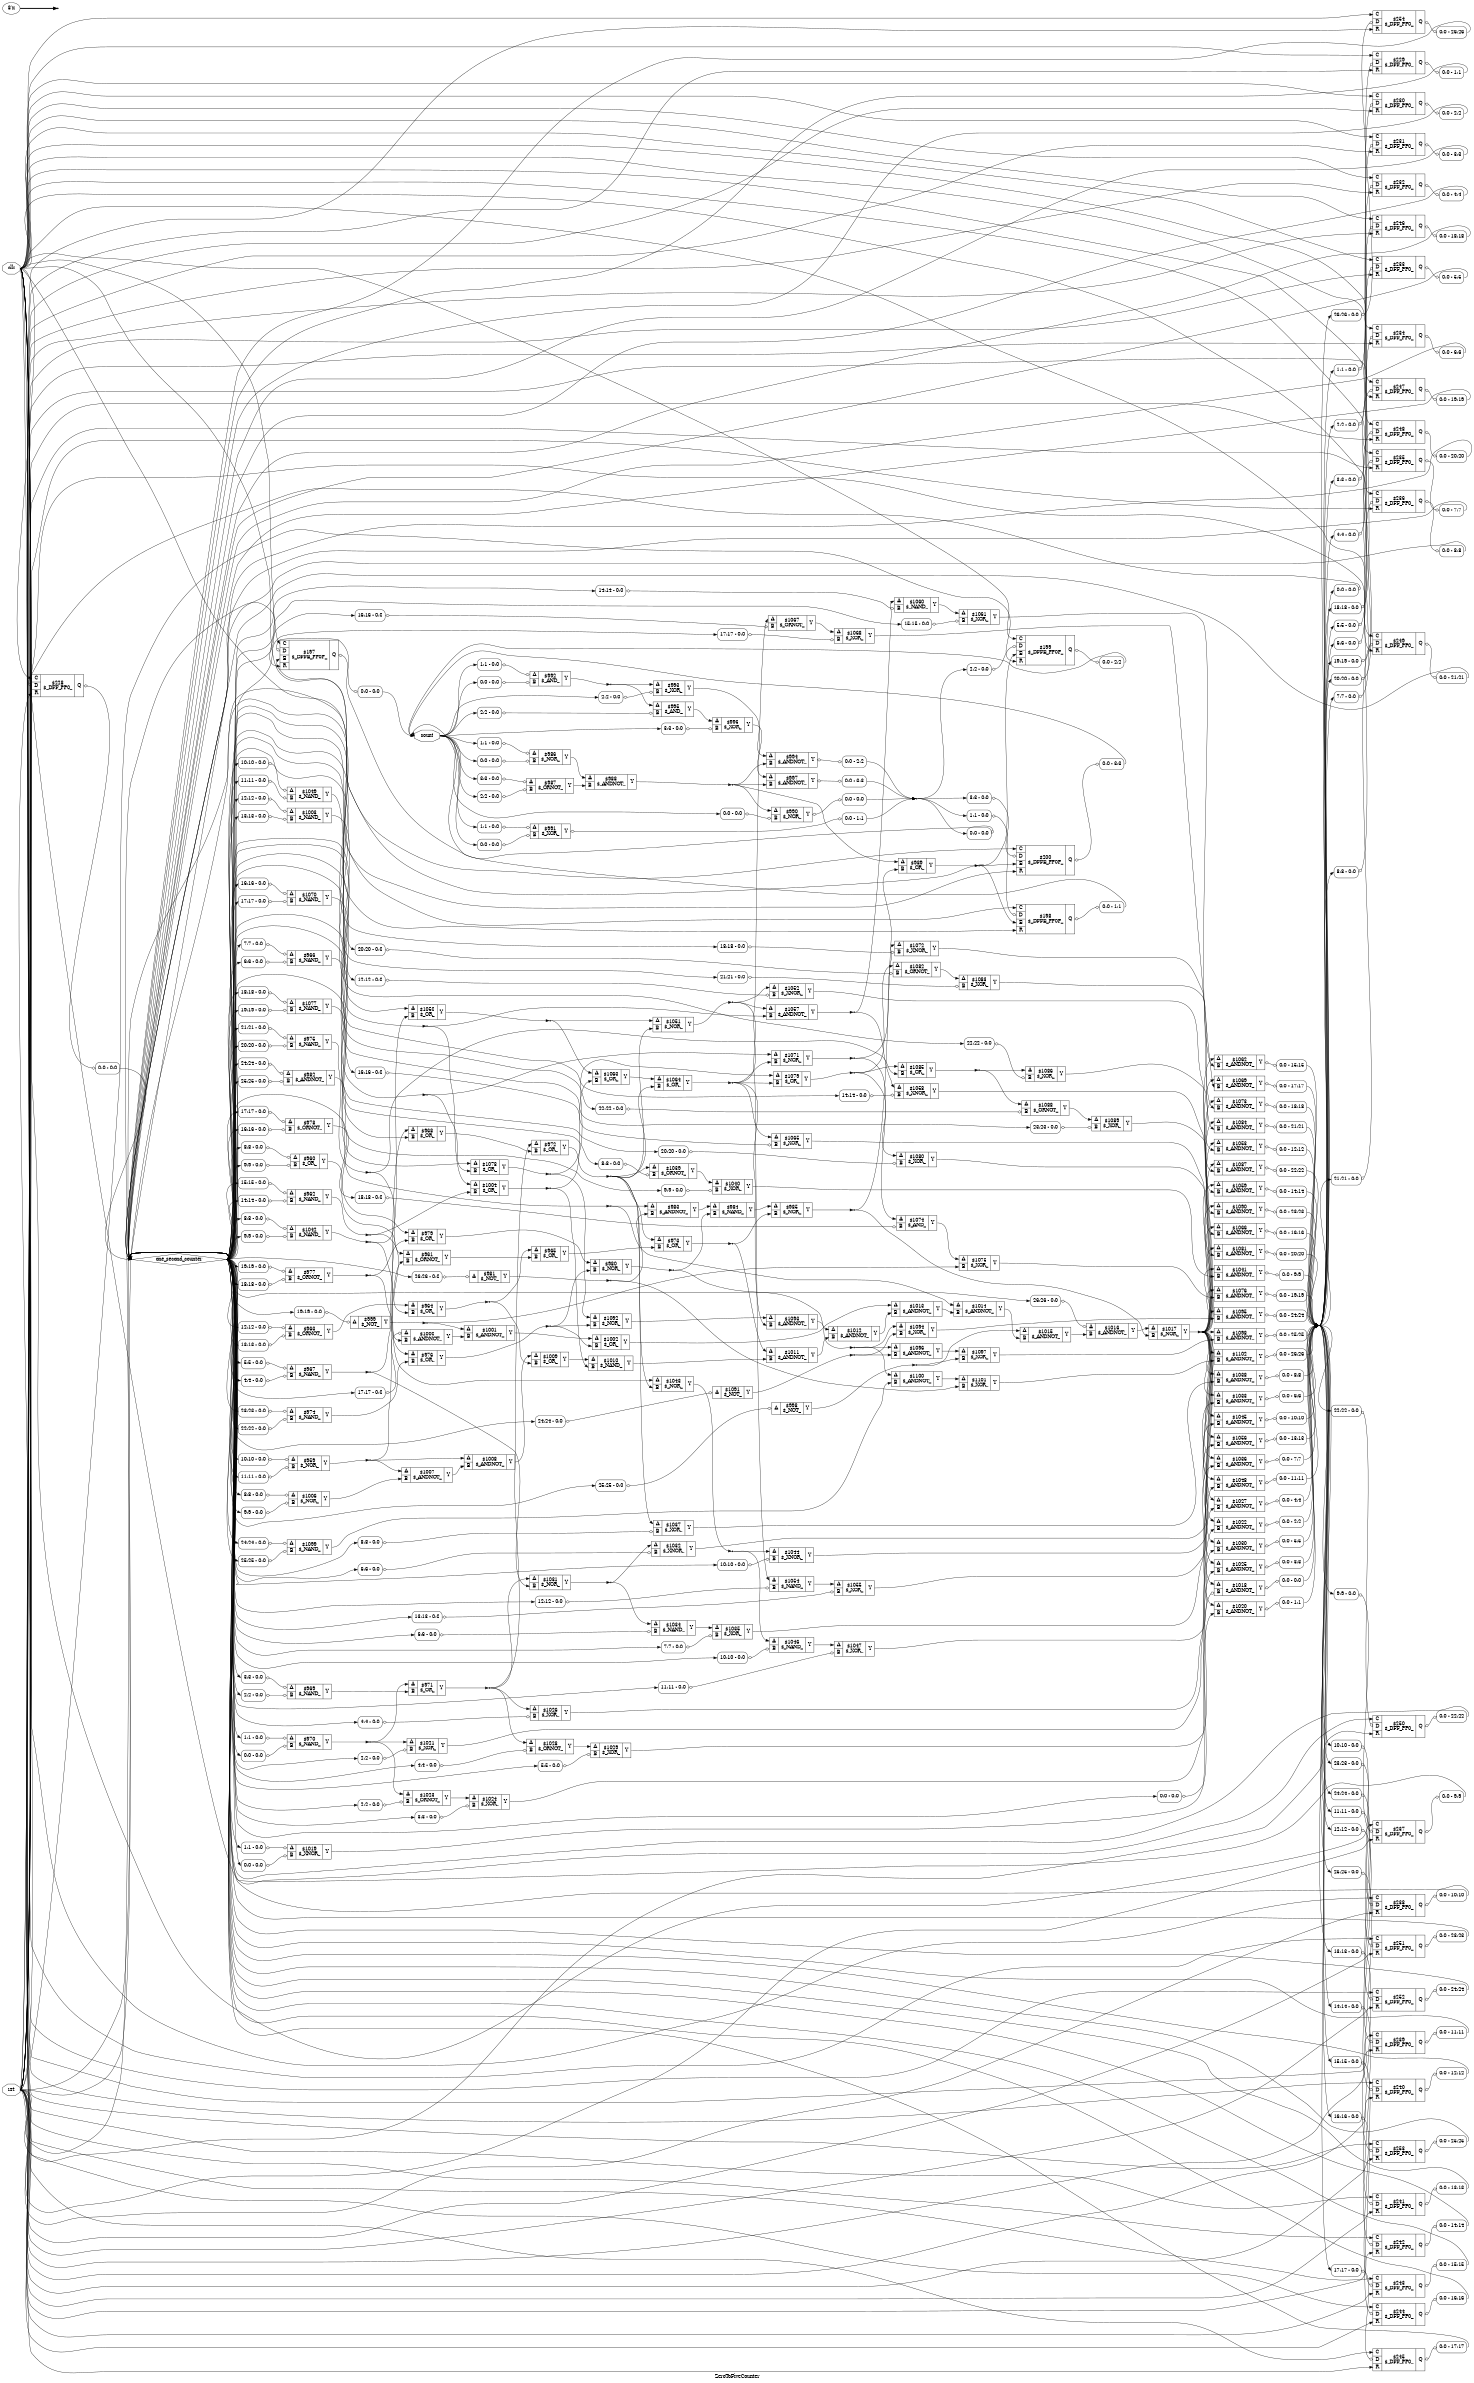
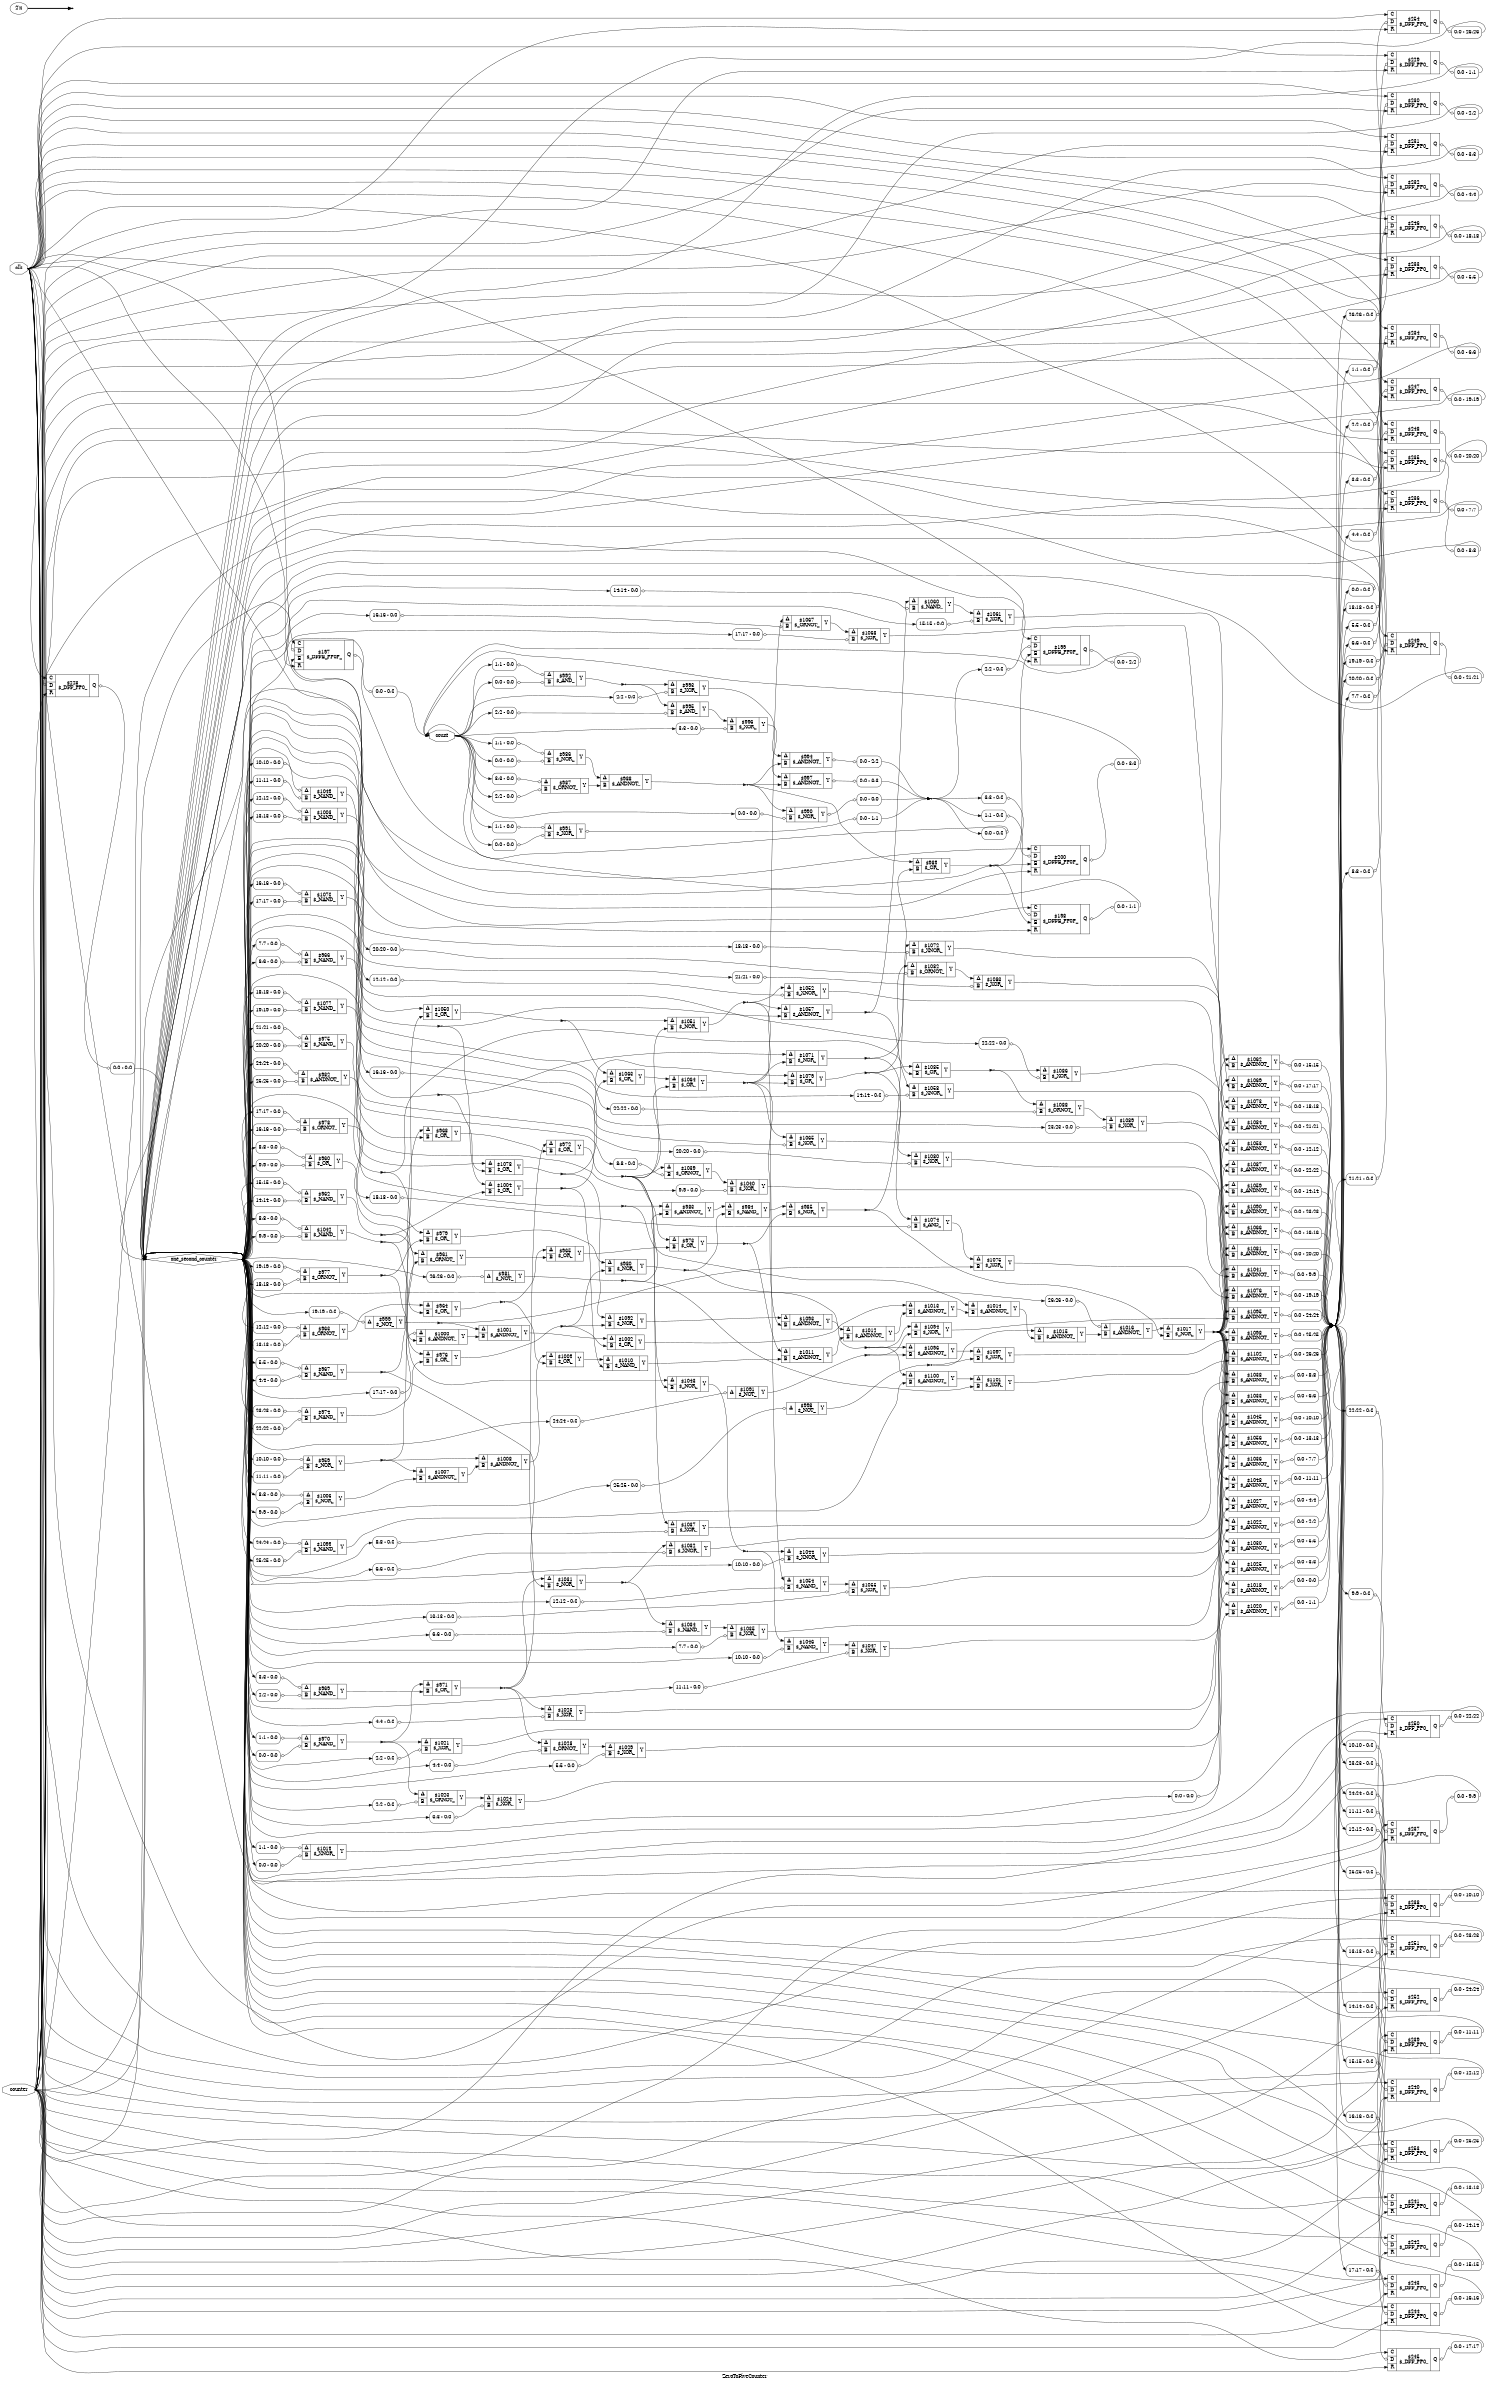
node "8'x": label "8'x" -> "2'x"
node "rst": label "rst" -> "counter"
